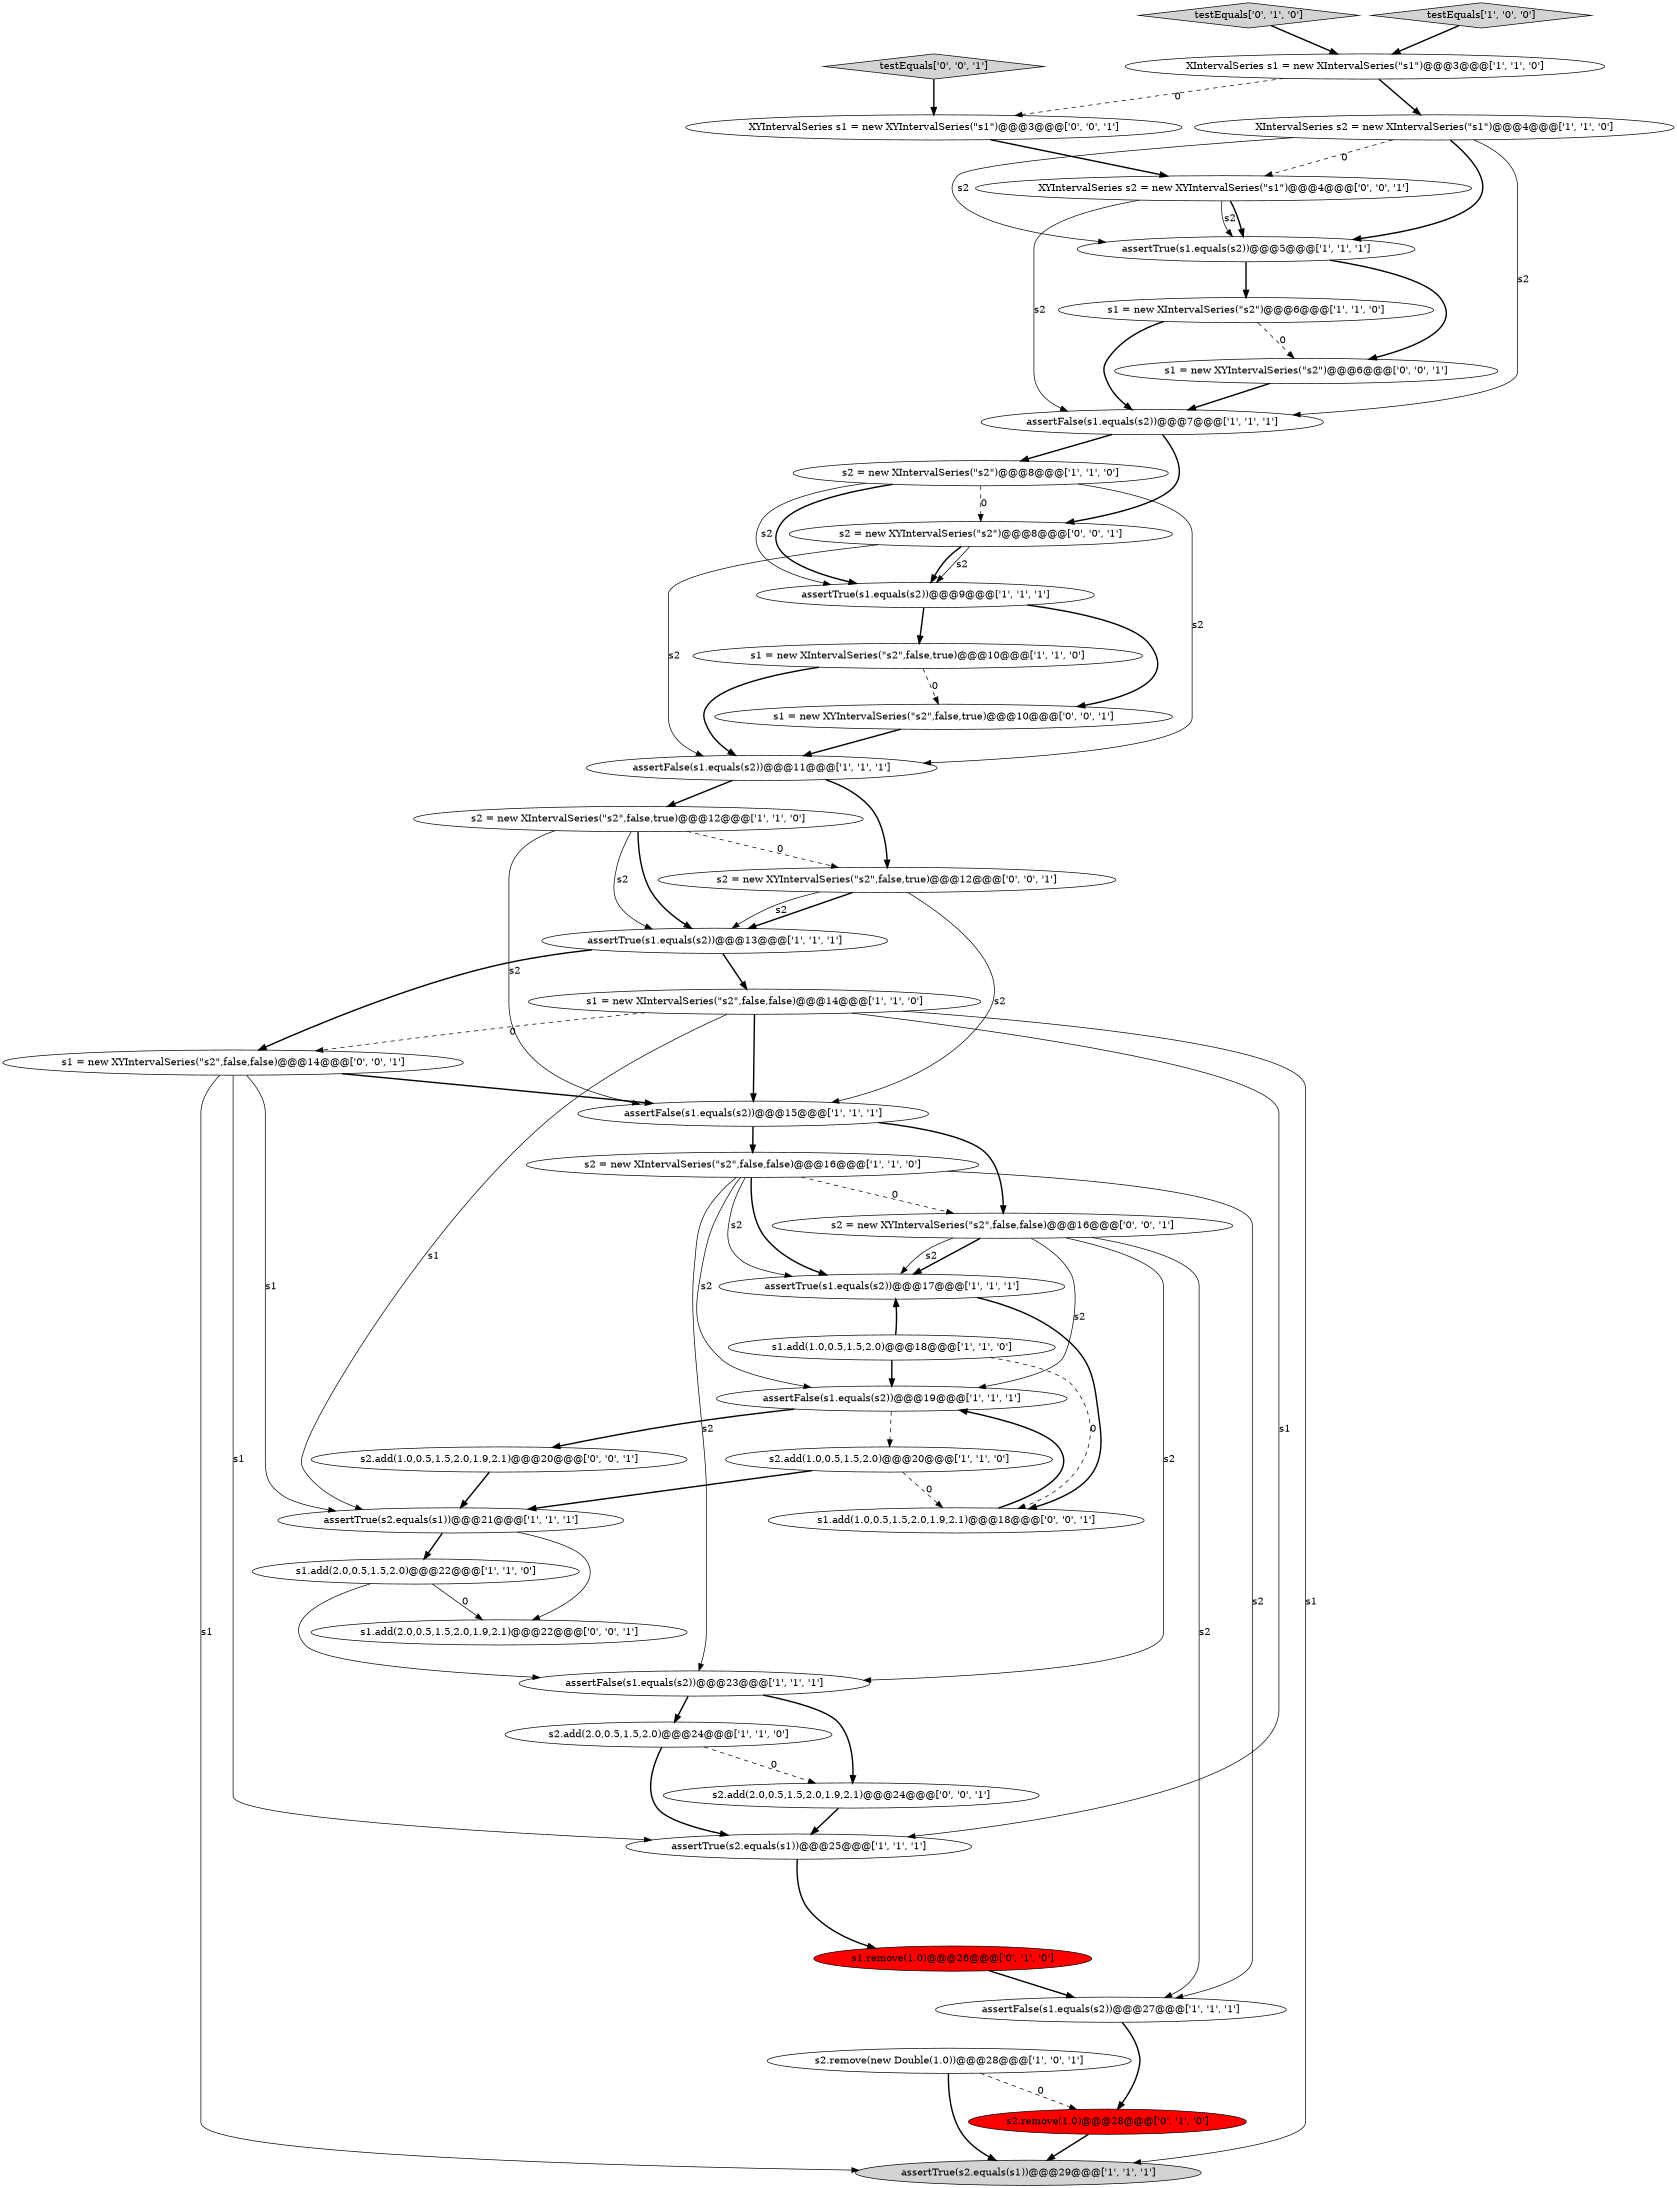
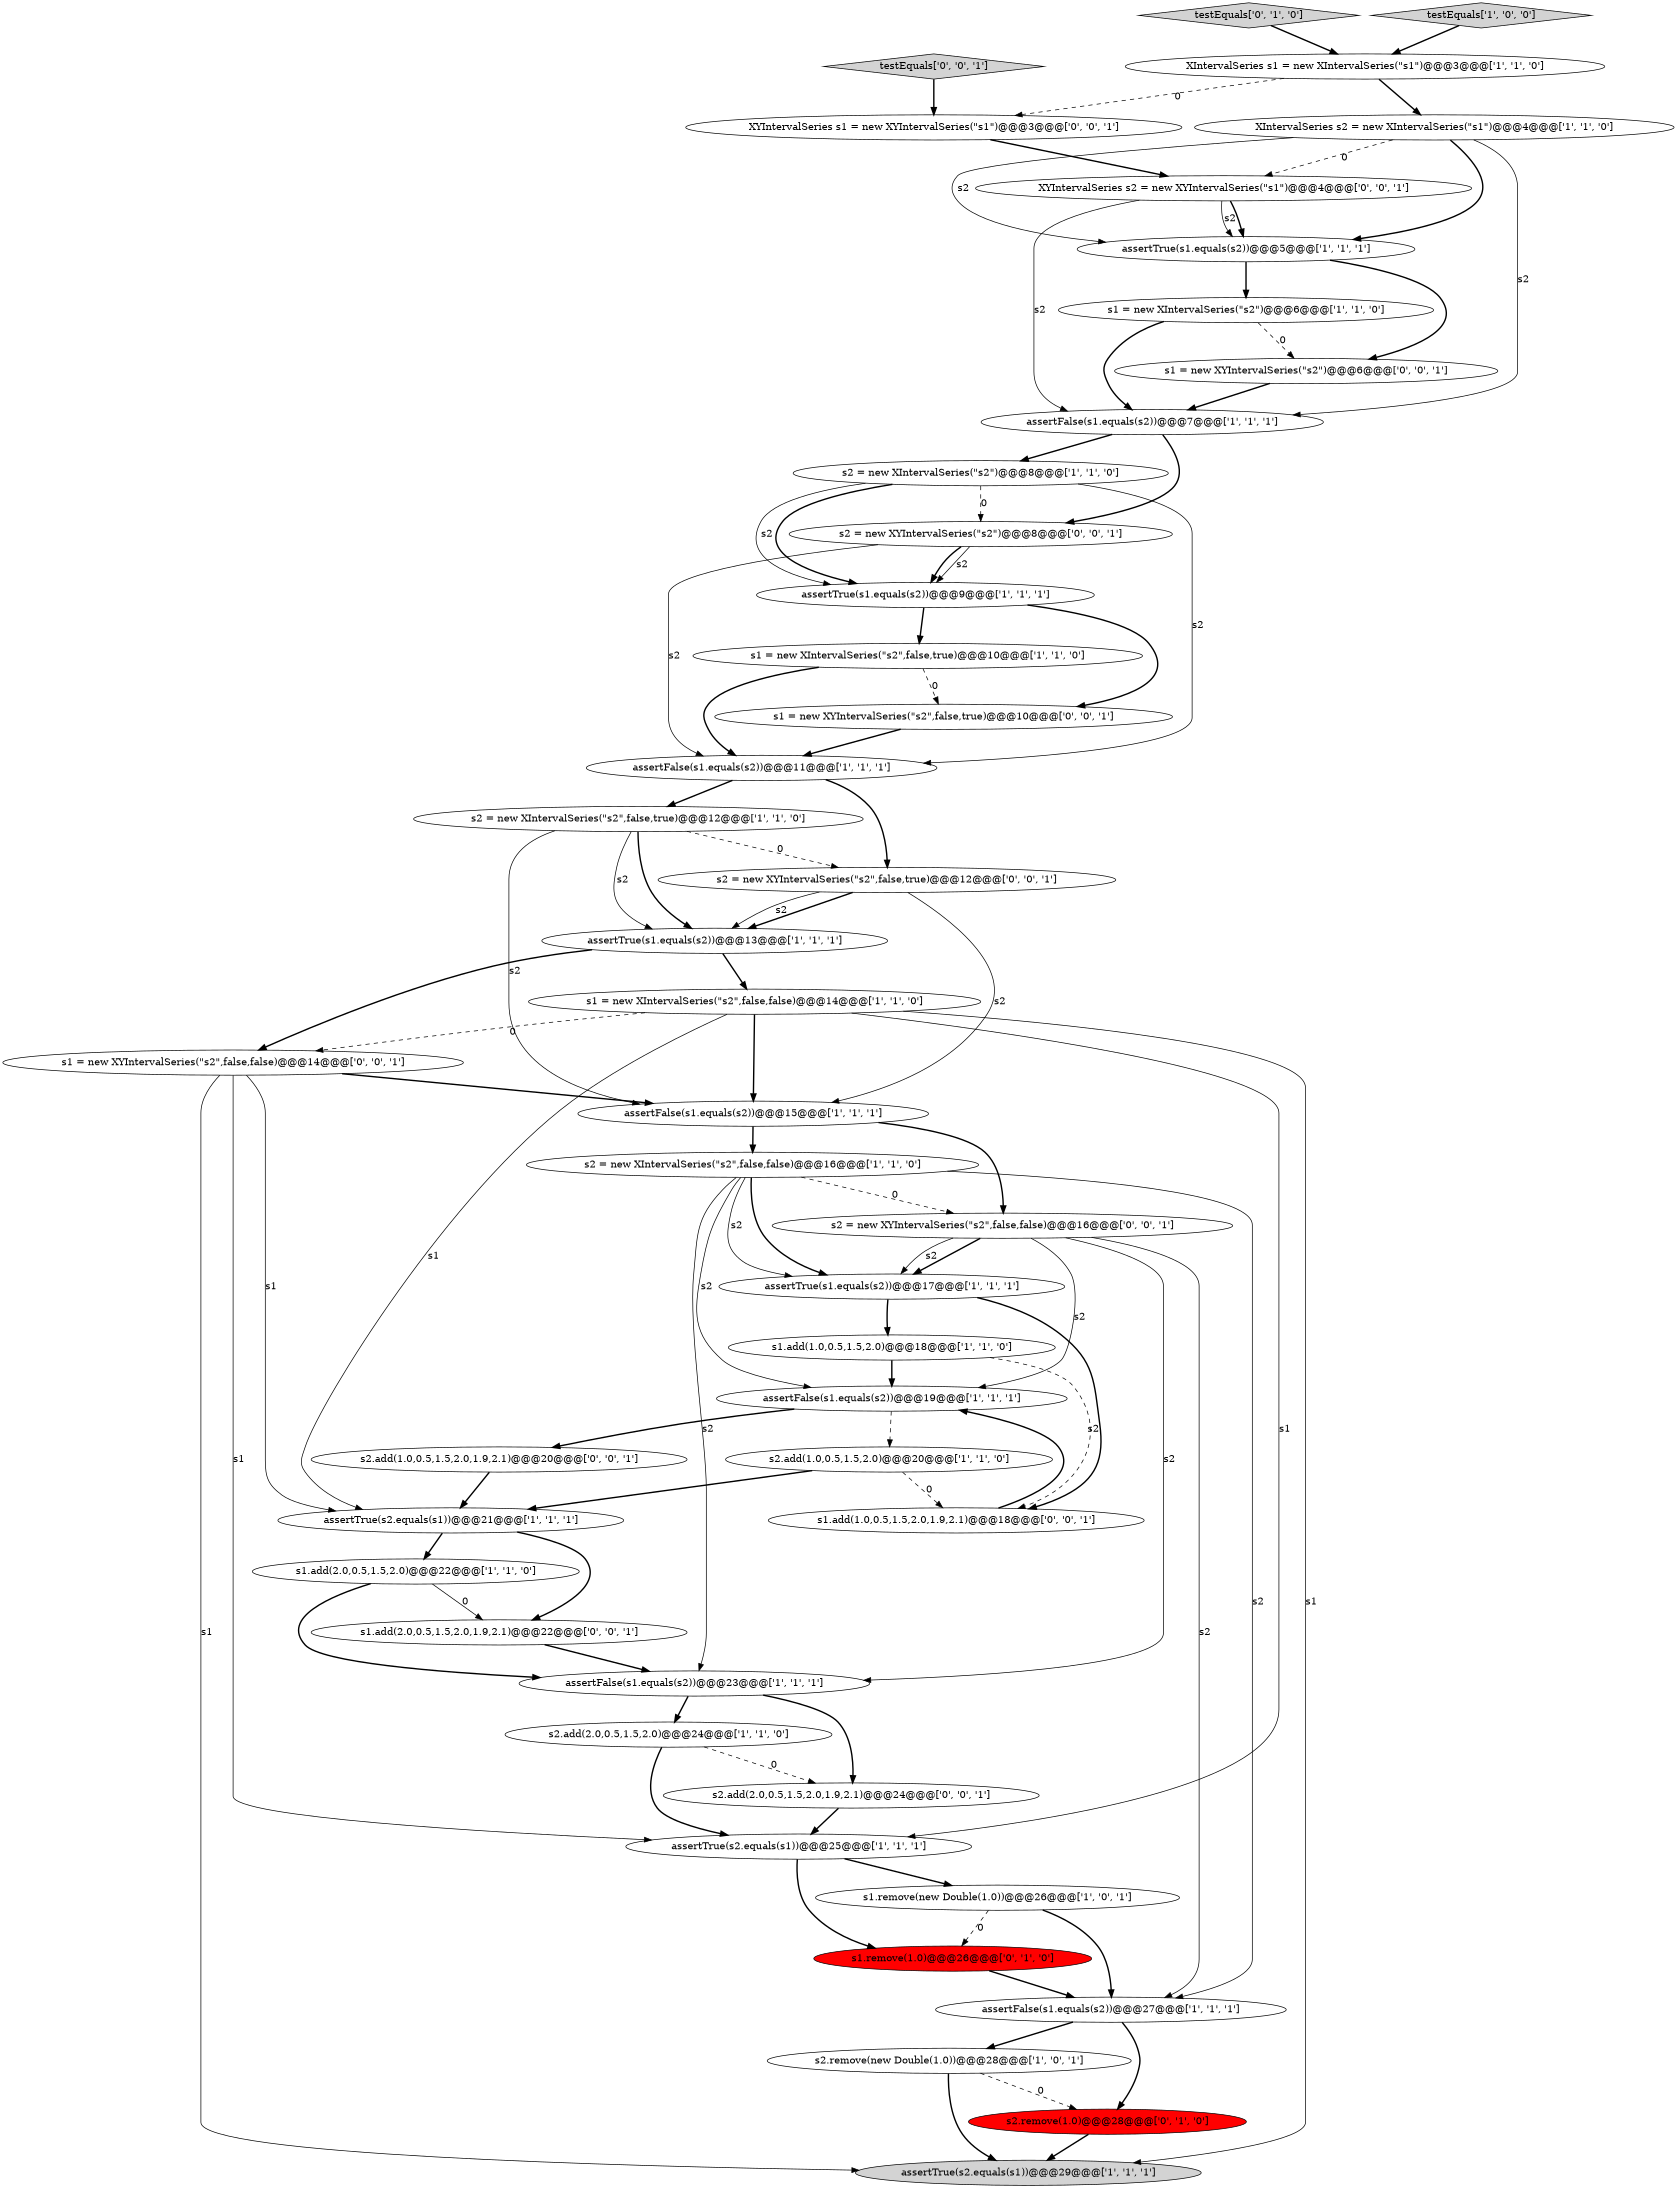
edge "s1.add(1.0,0.5,1.5,2.0)@@@18@@@['1', '1', '0']" -> "assertTrue(s1.equals(s2))@@@17@@@['1', '1', '1']": reversed
edge "s1.add(1.0,0.5,1.5,2.0)@@@18@@@['1', '1', '0']" -> "s1.add(1.0,0.5,1.5,2.0,1.9,2.1)@@@18@@@['0', '0', '1']": label "0" -> "s2"
edge "assertTrue(s2.equals(s1))@@@21@@@['1', '1', '1']" -> "s1.add(2.0,0.5,1.5,2.0,1.9,2.1)@@@22@@@['0', '0', '1']": style solid -> bold
edge "s1.add(2.0,0.5,1.5,2.0,1.9,2.1)@@@22@@@['0', '0', '1']" -> "assertFalse(s1.equals(s2))@@@23@@@['1', '1', '1']": added
edge "s1.add(2.0,0.5,1.5,2.0)@@@22@@@['1', '1', '0']" -> "assertFalse(s1.equals(s2))@@@23@@@['1', '1', '1']": style solid -> bold
node "s1.remove(new Double(1.0))@@@26@@@['1', '0', '1']": added
edge "assertFalse(s1.equals(s2))@@@27@@@['1', '1', '1']" -> "s2.remove(new Double(1.0))@@@28@@@['1', '0', '1']": added
